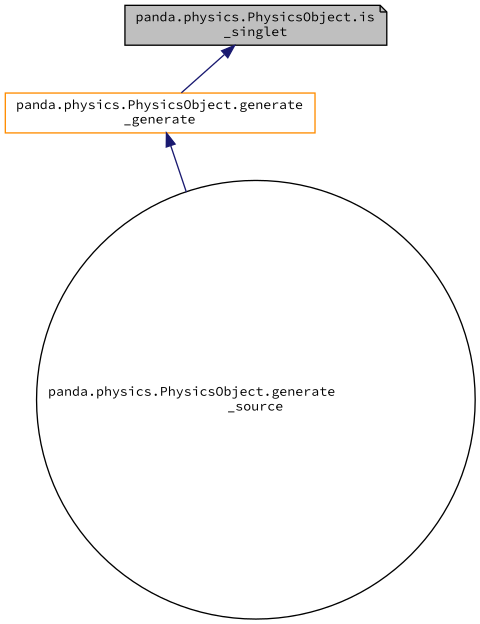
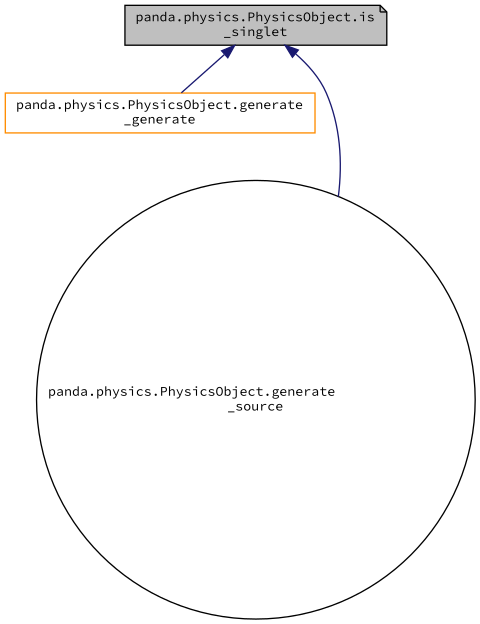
edge "panda.physics.PhysicsObject.generate _source" -> "panda.physics.PhysicsObject.generate _generate": now "panda.physics.PhysicsObject.generate _source" -> "panda.physics.PhysicsObject.is _singlet"
